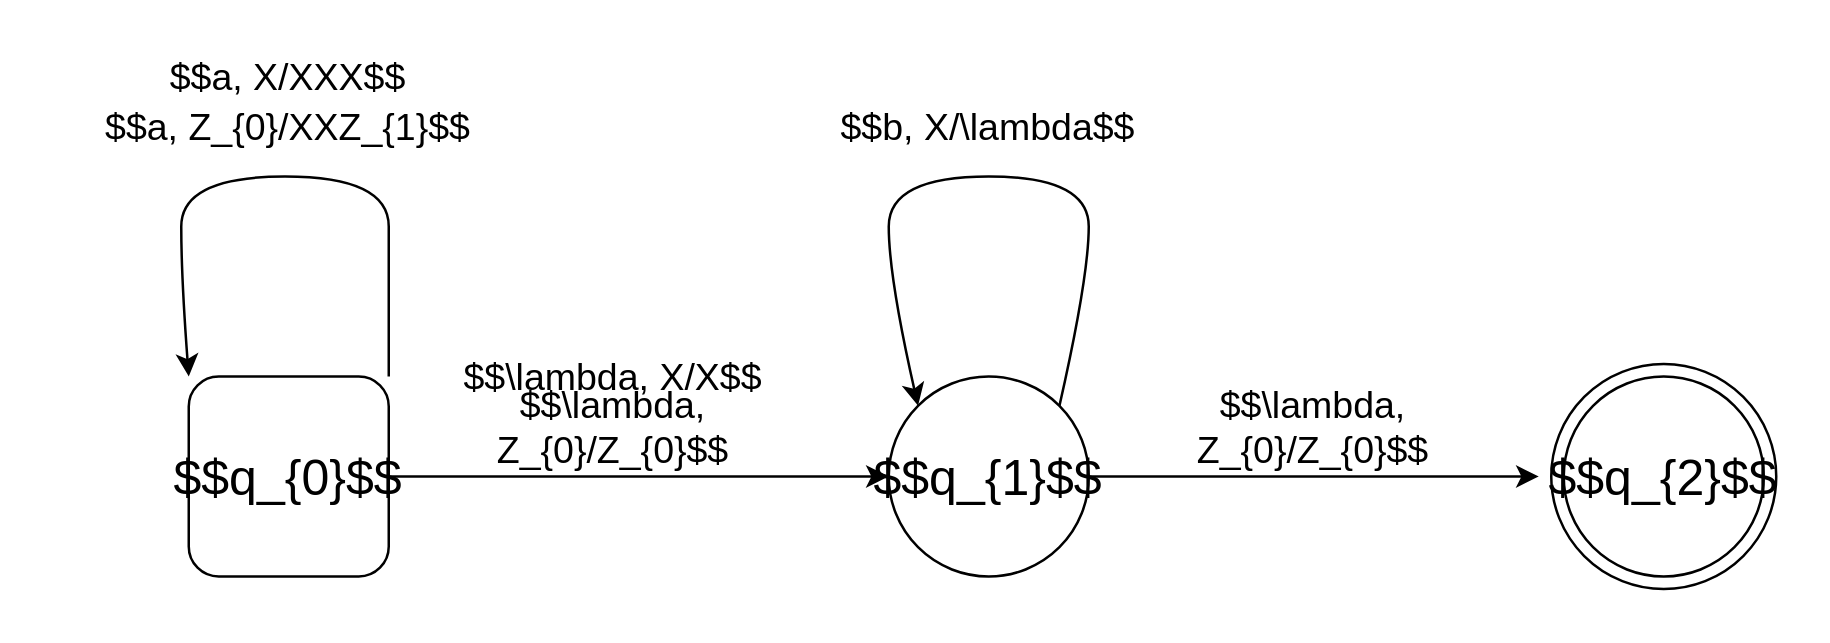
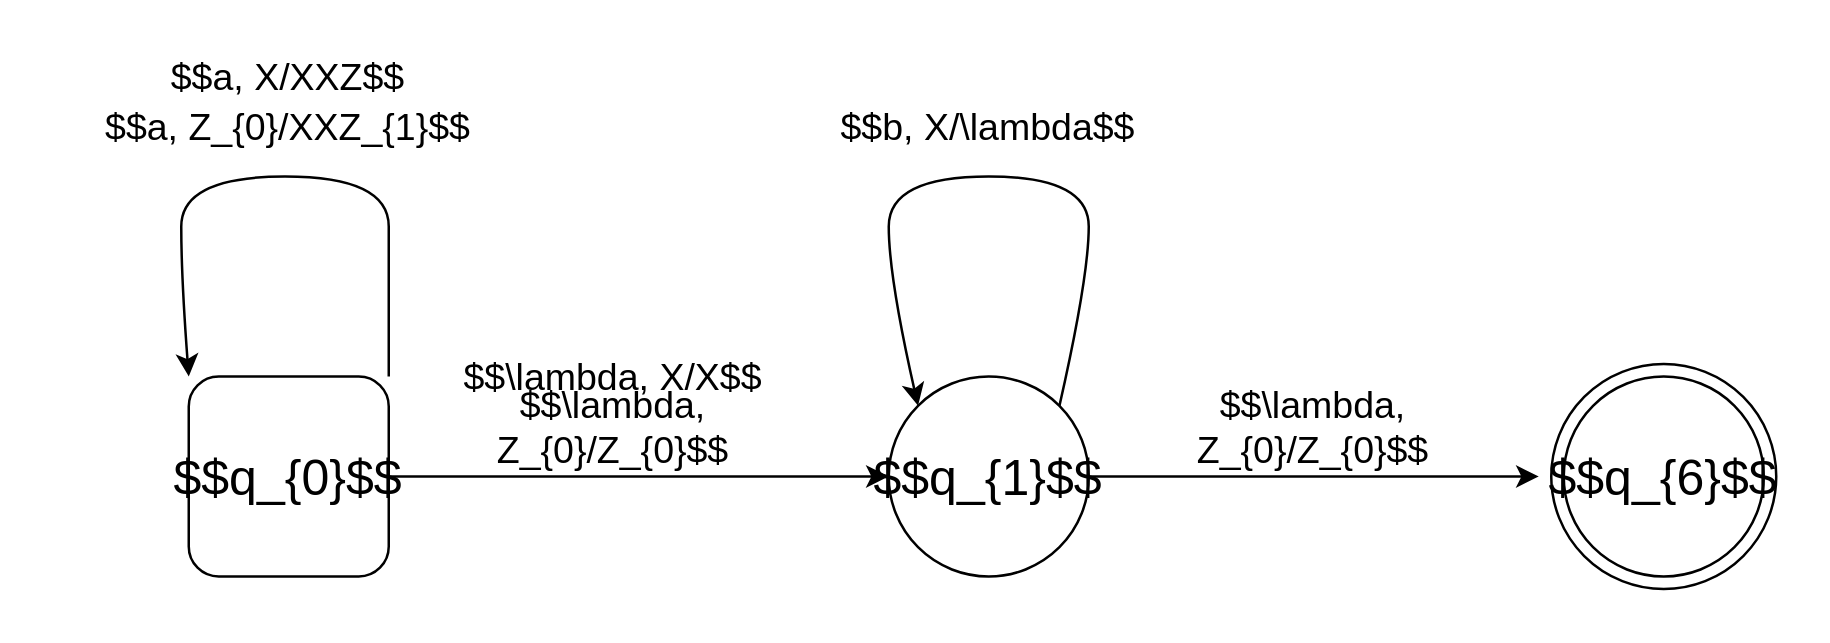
node "$$a, X/XXX$$": label "$$a, X/XXX$$" -> "$$a, X/XXZ$$"
node "$$q_{2}$$": label "$$q_{2}$$" -> "$$q_{6}$$"
